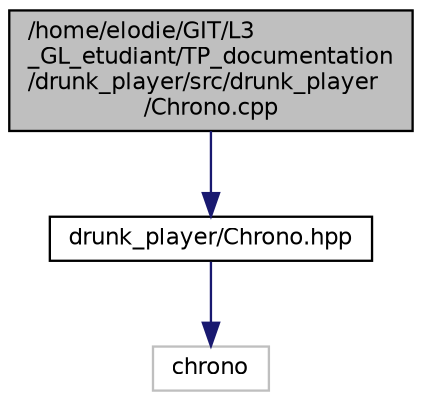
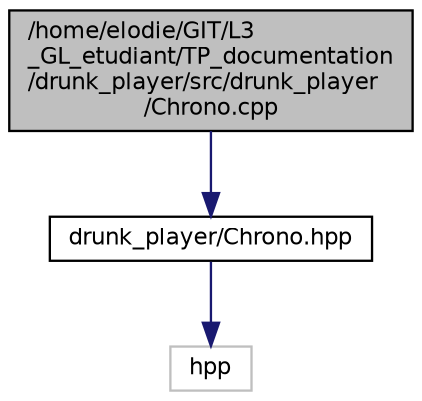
node "chrono": label "chrono" -> "hpp"
